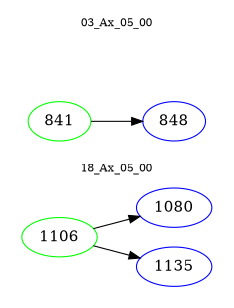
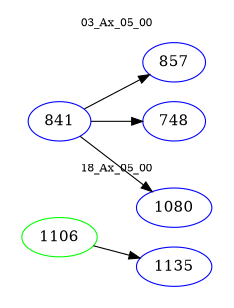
node "857": added
node "841": color green -> blue
node "848": label "848" -> "748"
edge "1106" -> "1080": now "841" -> "1080"
